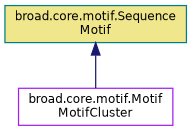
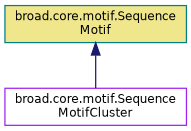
node "broad.core.motif.Motif MotifCluster": label "broad.core.motif.Motif MotifCluster" -> "broad.core.motif.Sequence MotifCluster"
